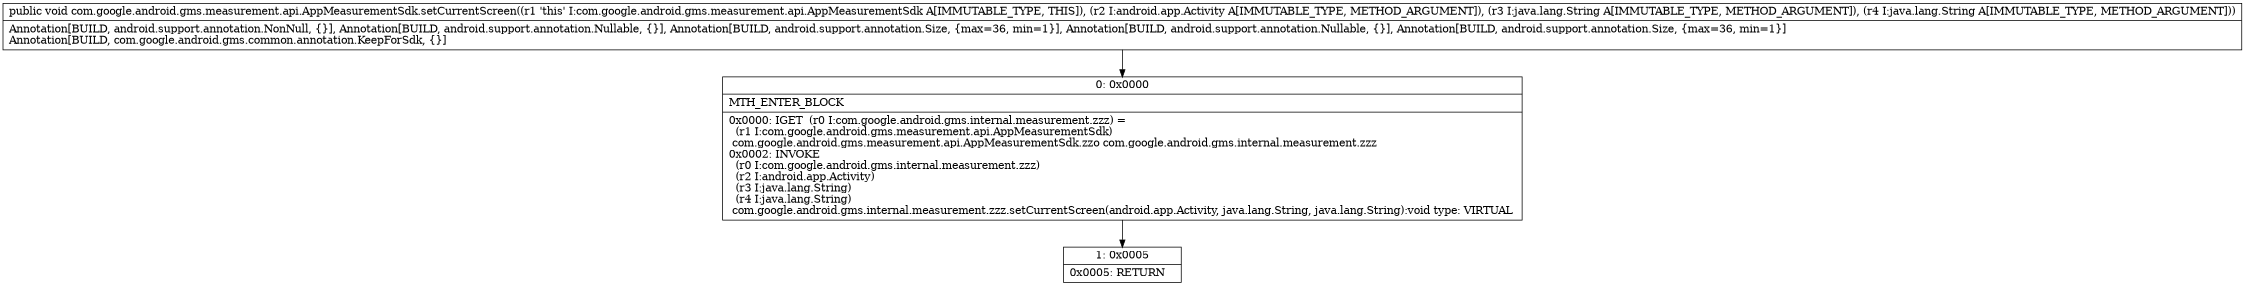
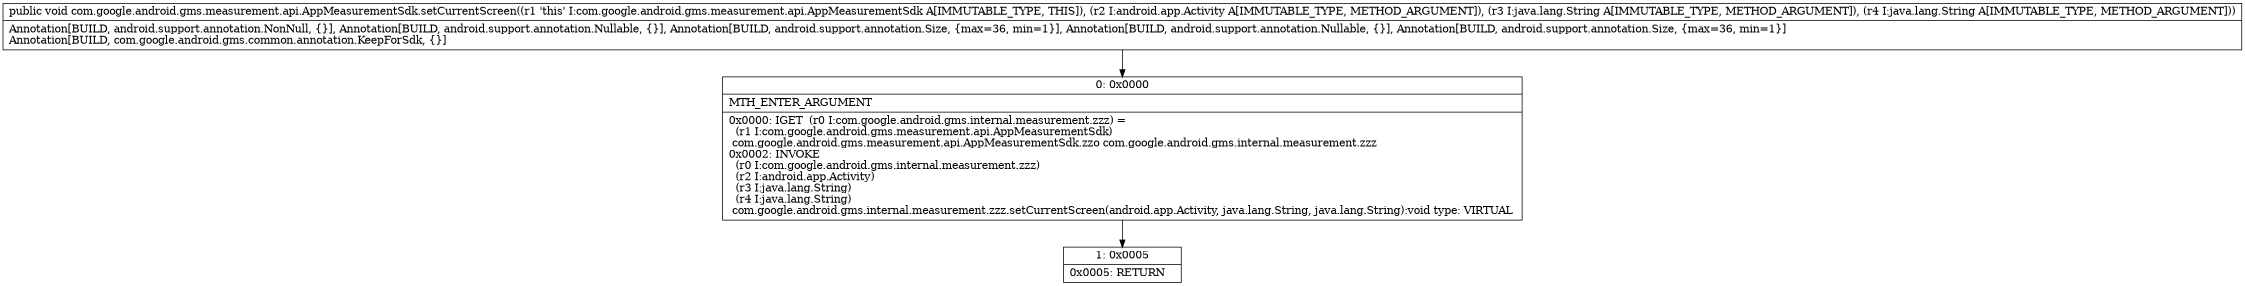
node "0: 0x0000": text "MTH_ENTER_BLOCK" -> "MTH_ENTER_ARGUMENT"
